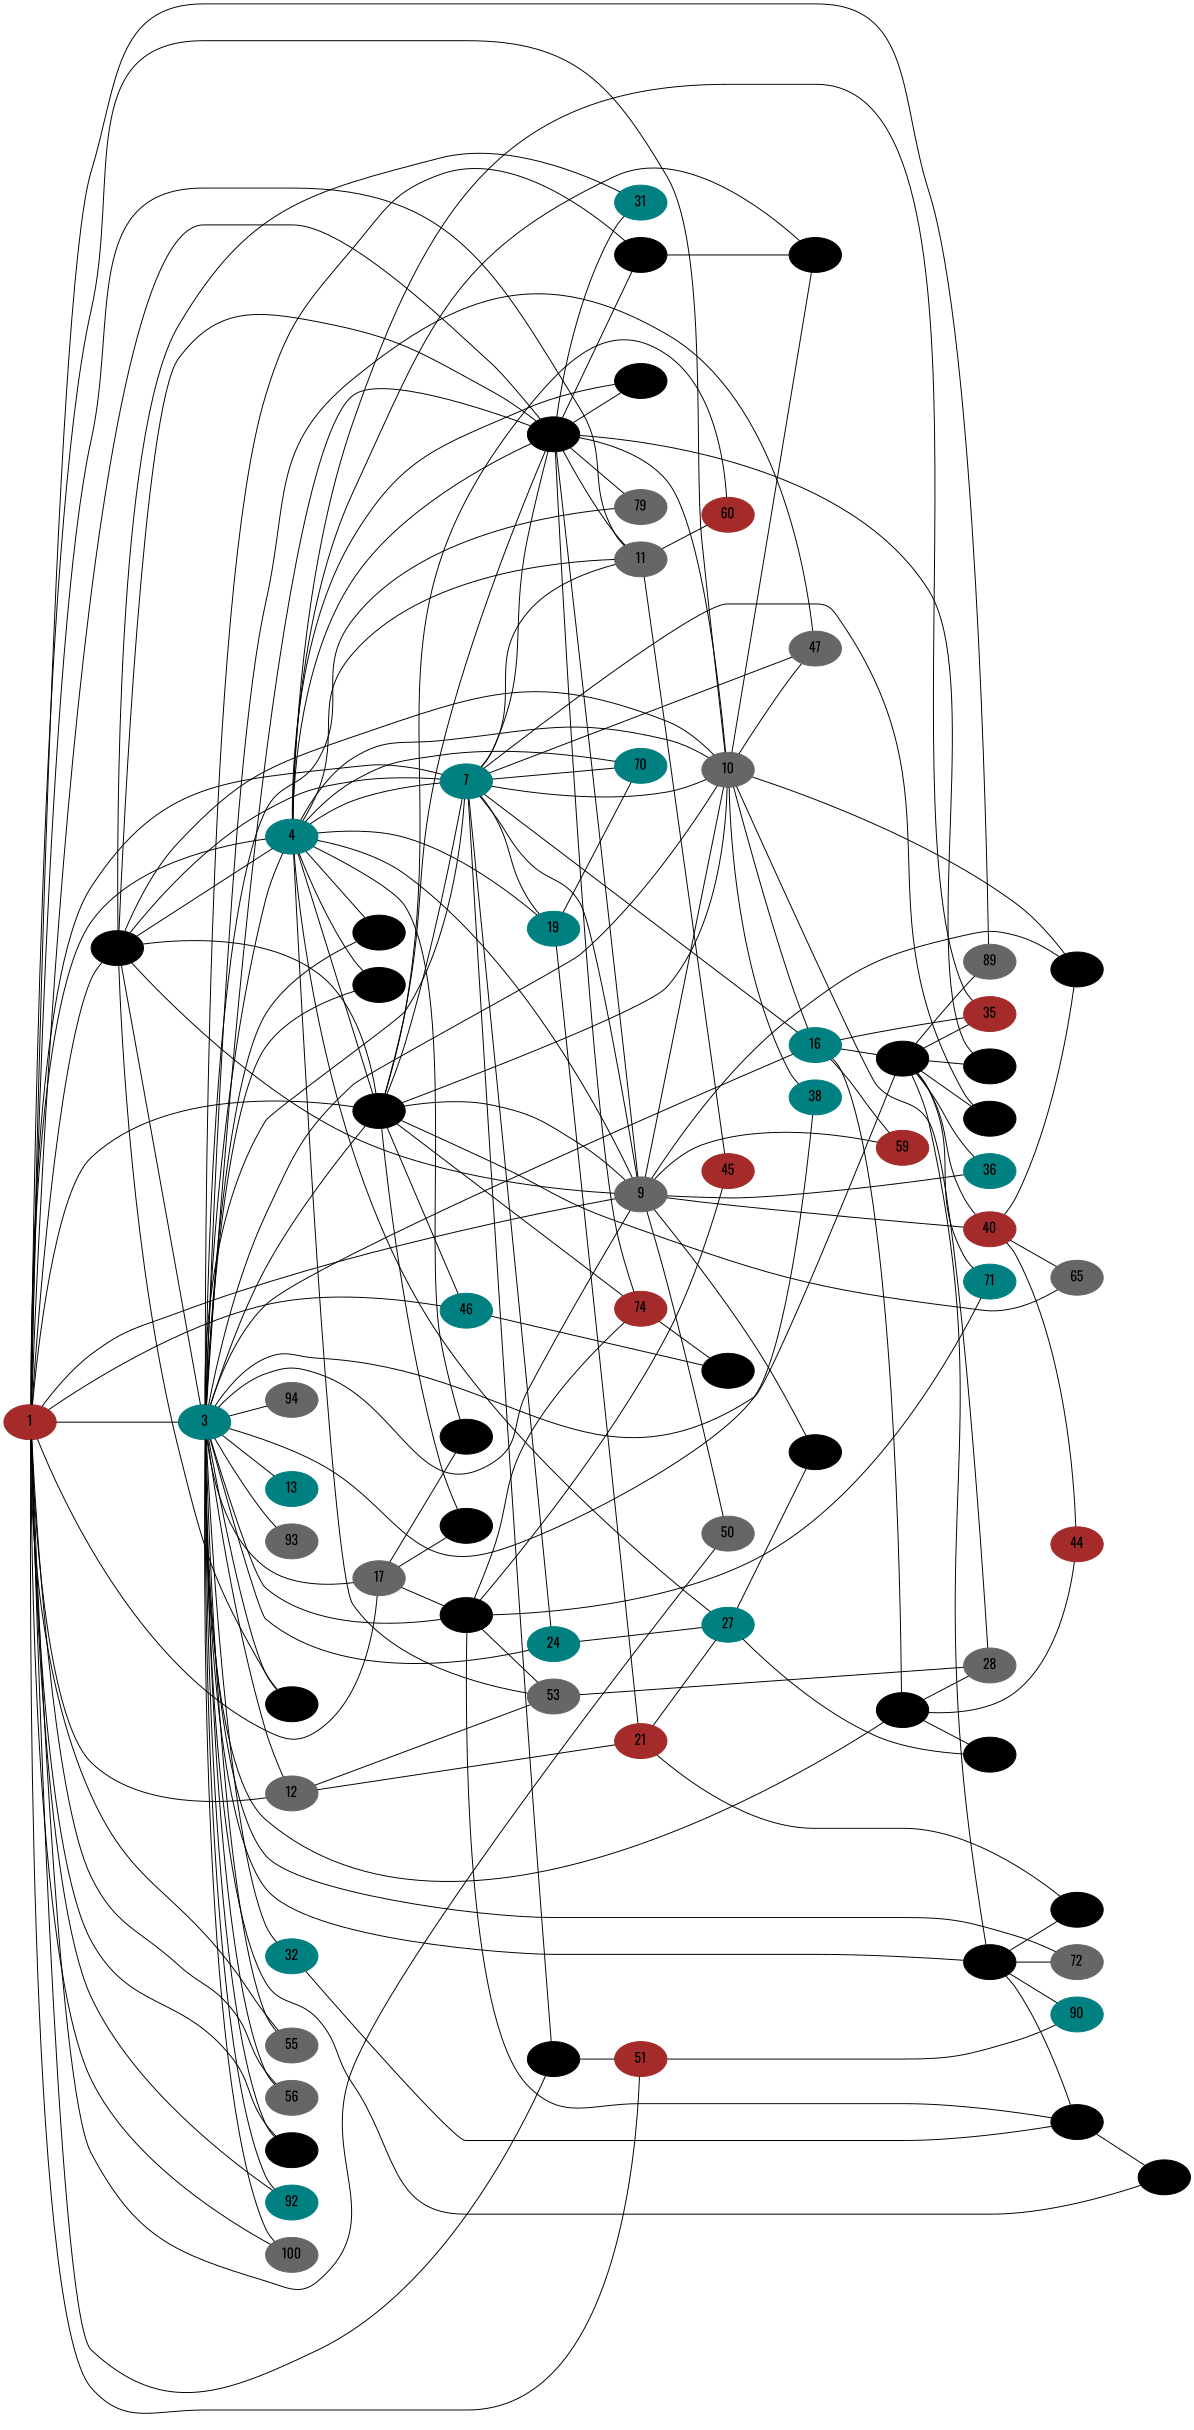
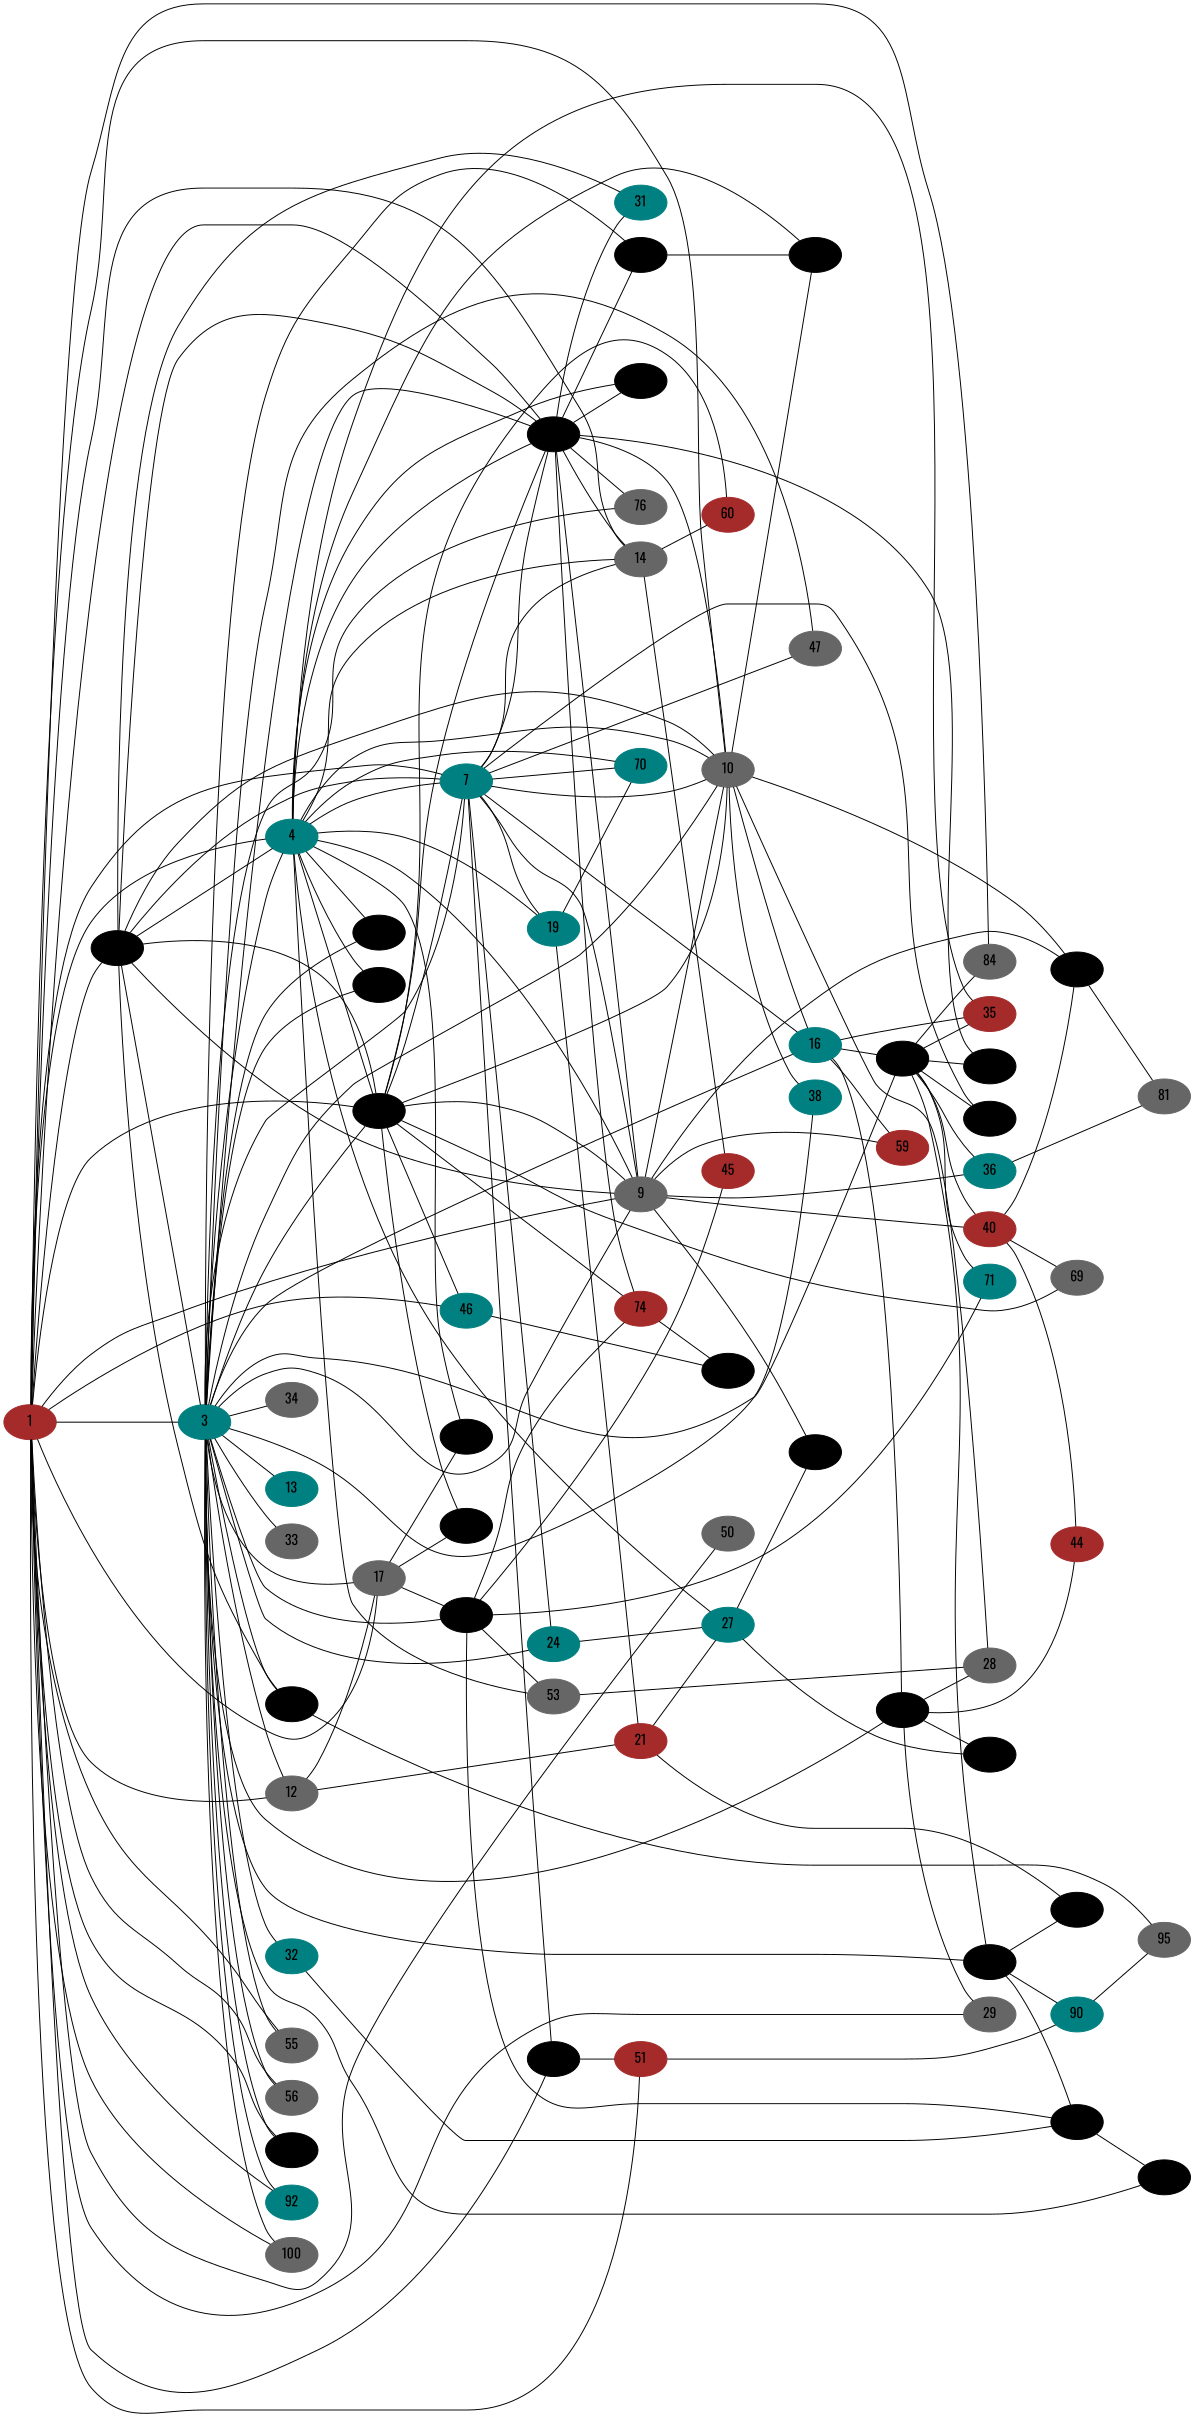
node "79": label "79" -> "76"
node "11": label "11" -> "14"
edge "47" -- "10": removed
node "89": label "89" -> "84"
node "81": added
node "65": label "65" -> "69"
edge "9" -- "50": removed
node "94": label "94" -> "34"
node "93": label "93" -> "33"
edge "53" -- "12": now "17" -- "12"
node "95": added
node "72": removed
node "29": added
